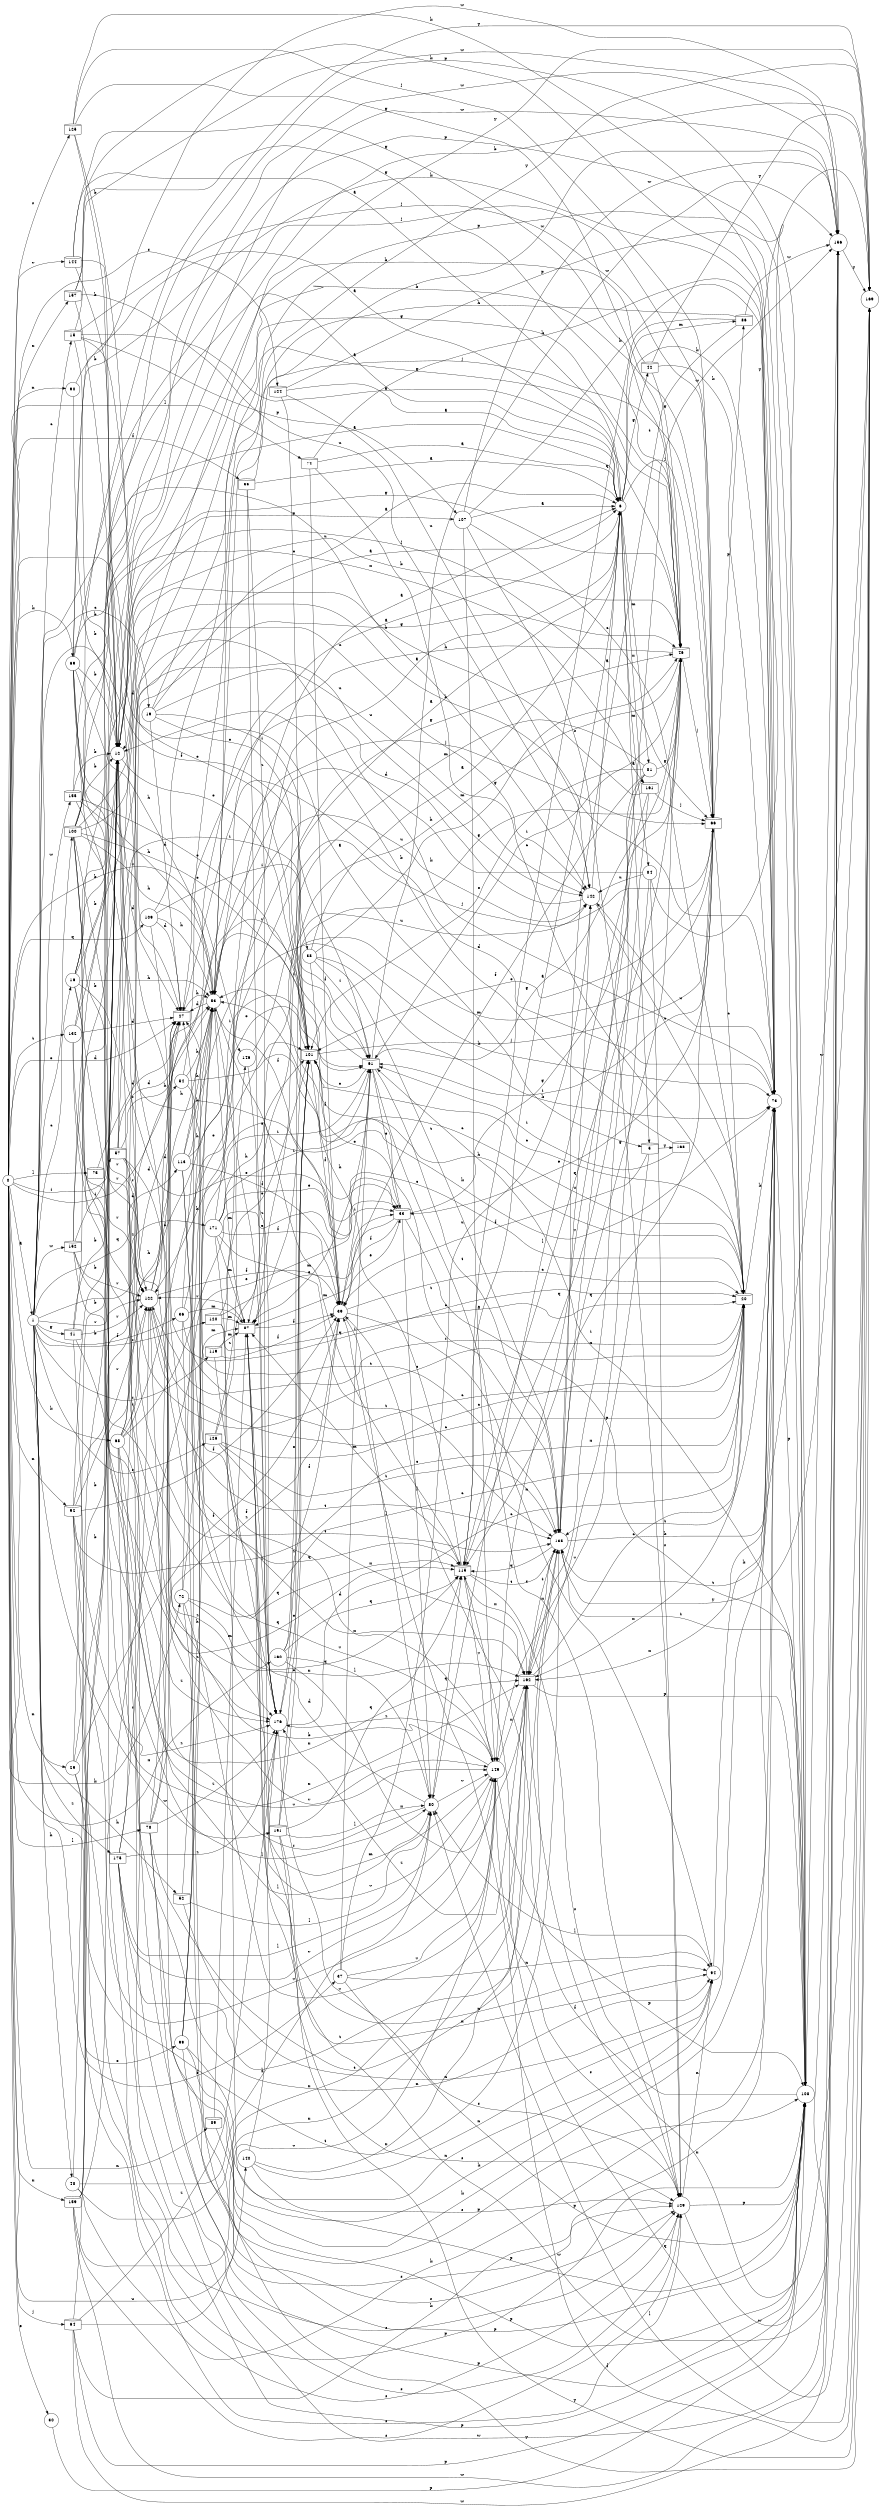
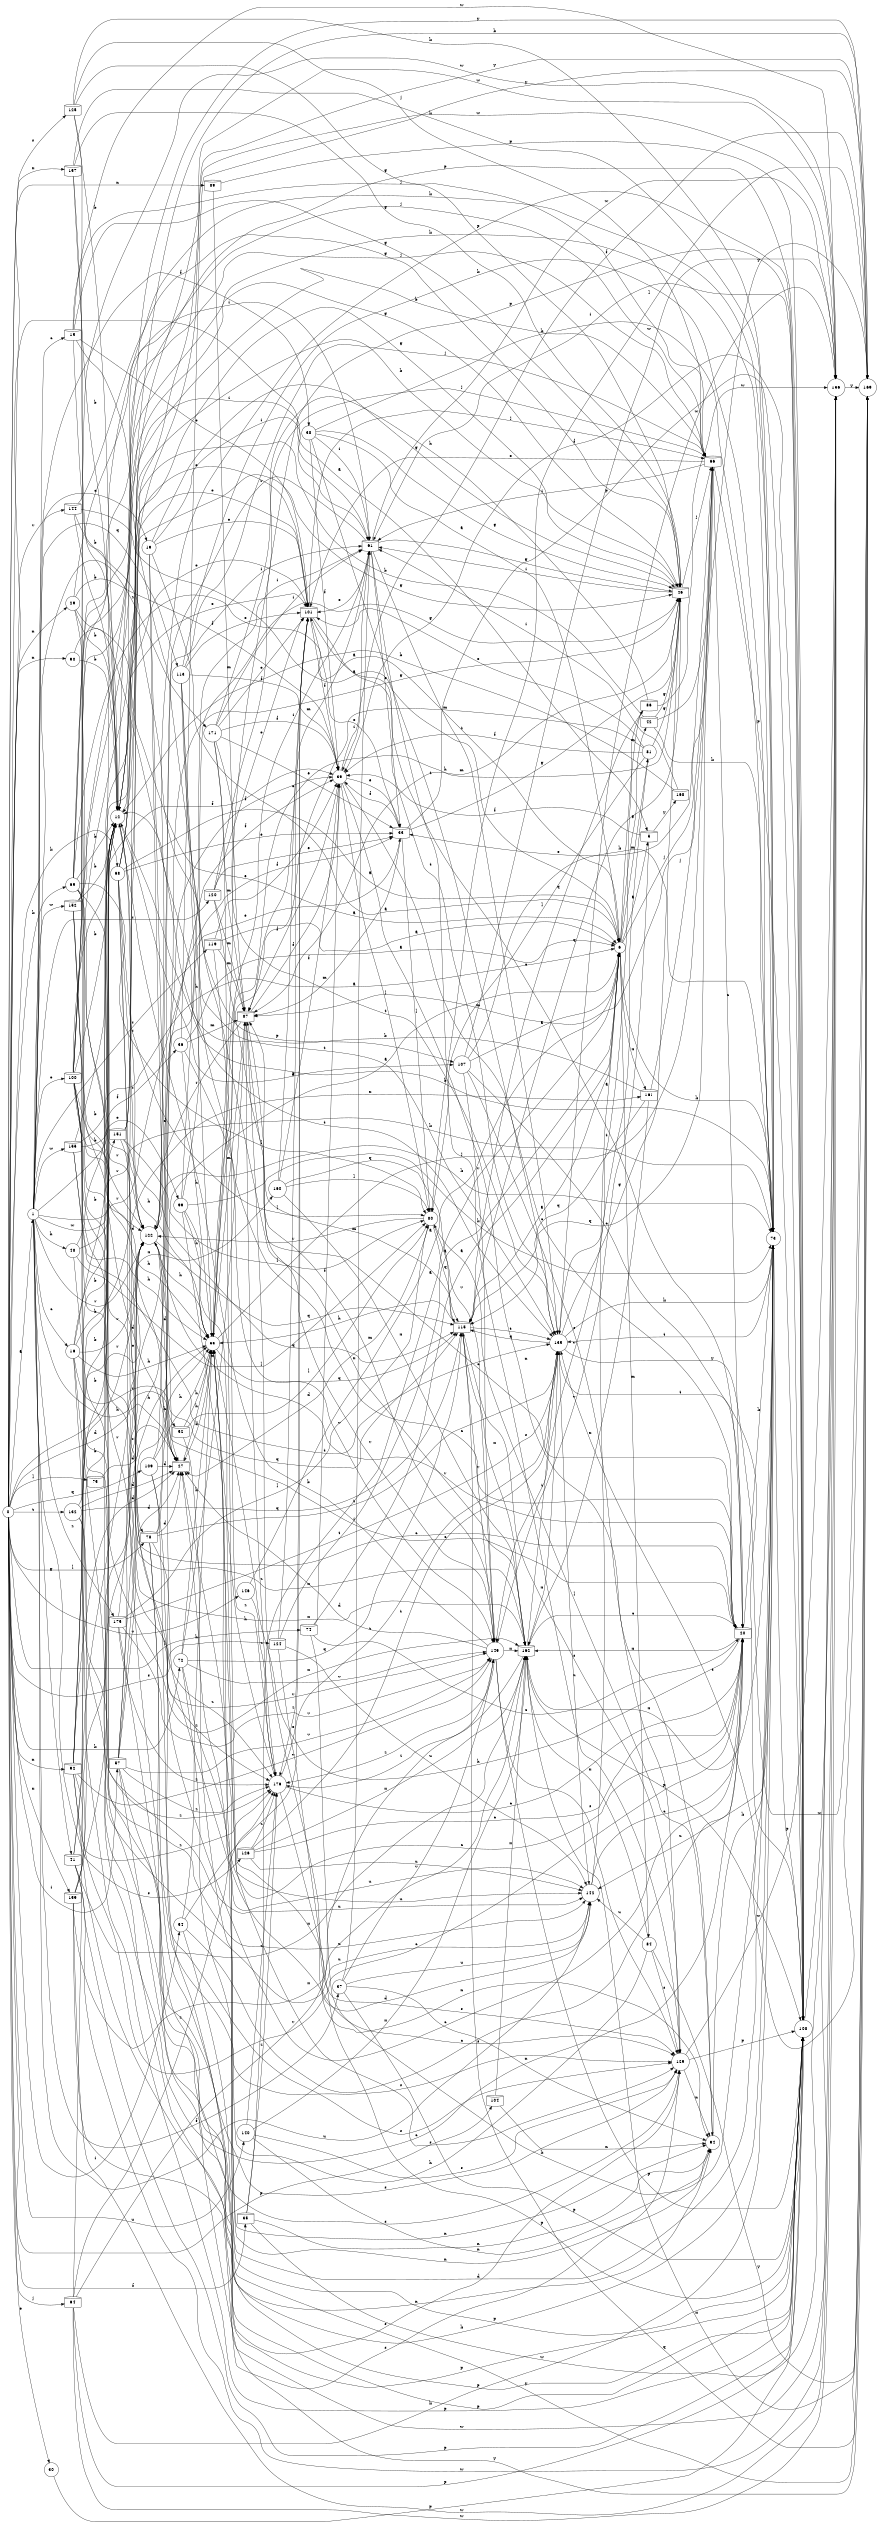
edge "66" -> "86": now "66" -> "108"
edge "126" -> "146": now "126" -> "176"
edge "151" -> "101": now "151" -> "78"
edge "175" -> "27": removed, label "d"
node "104": added
